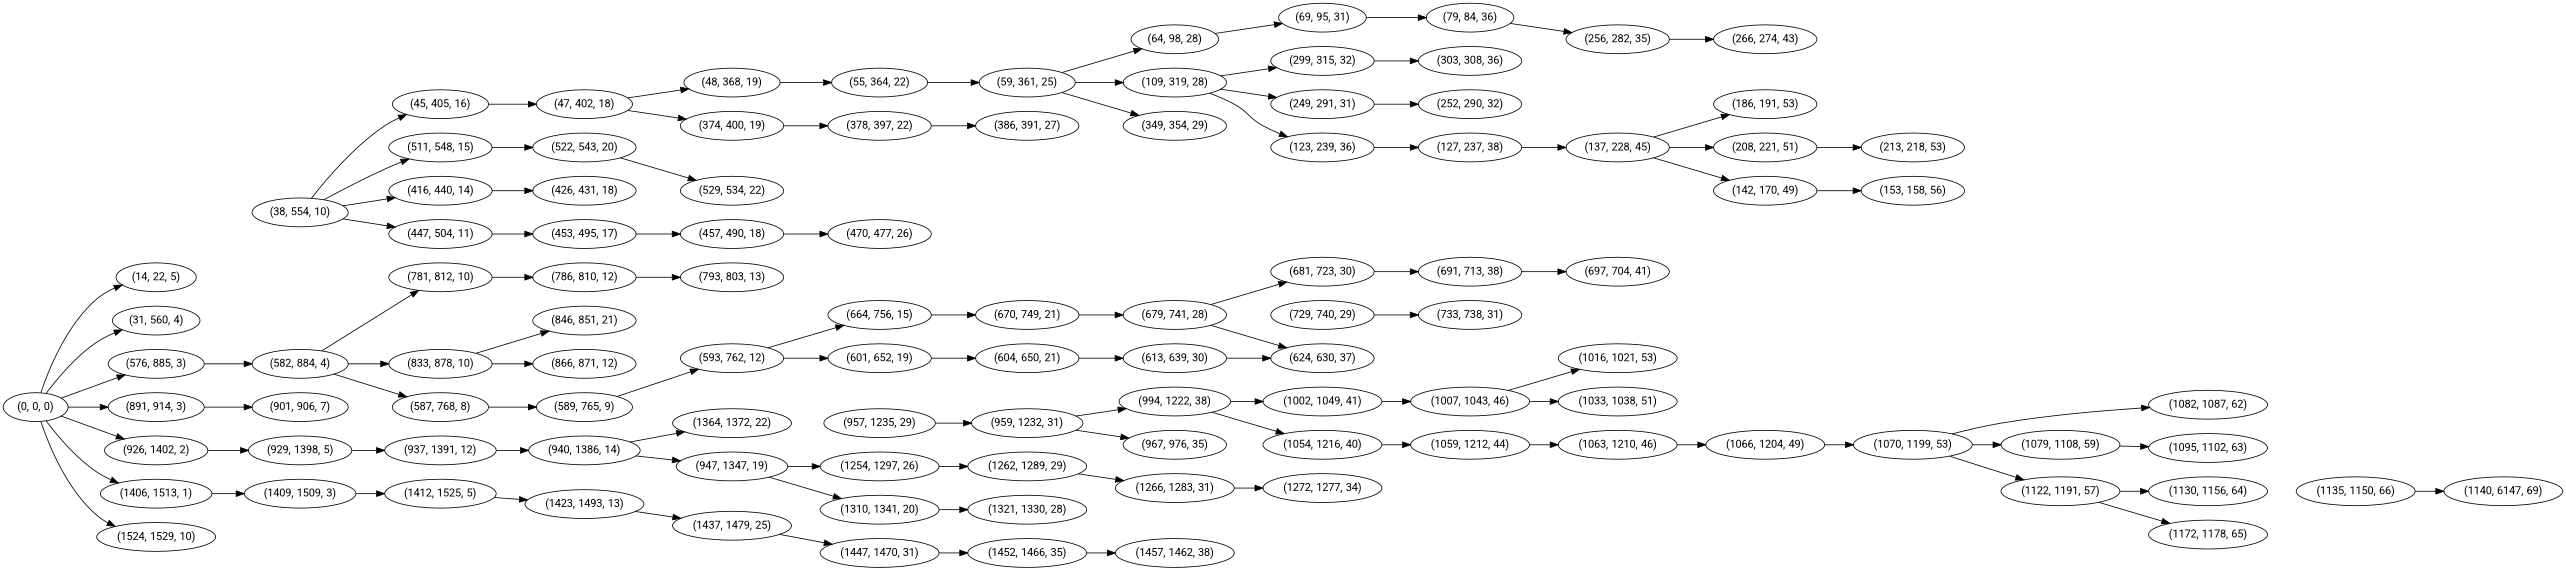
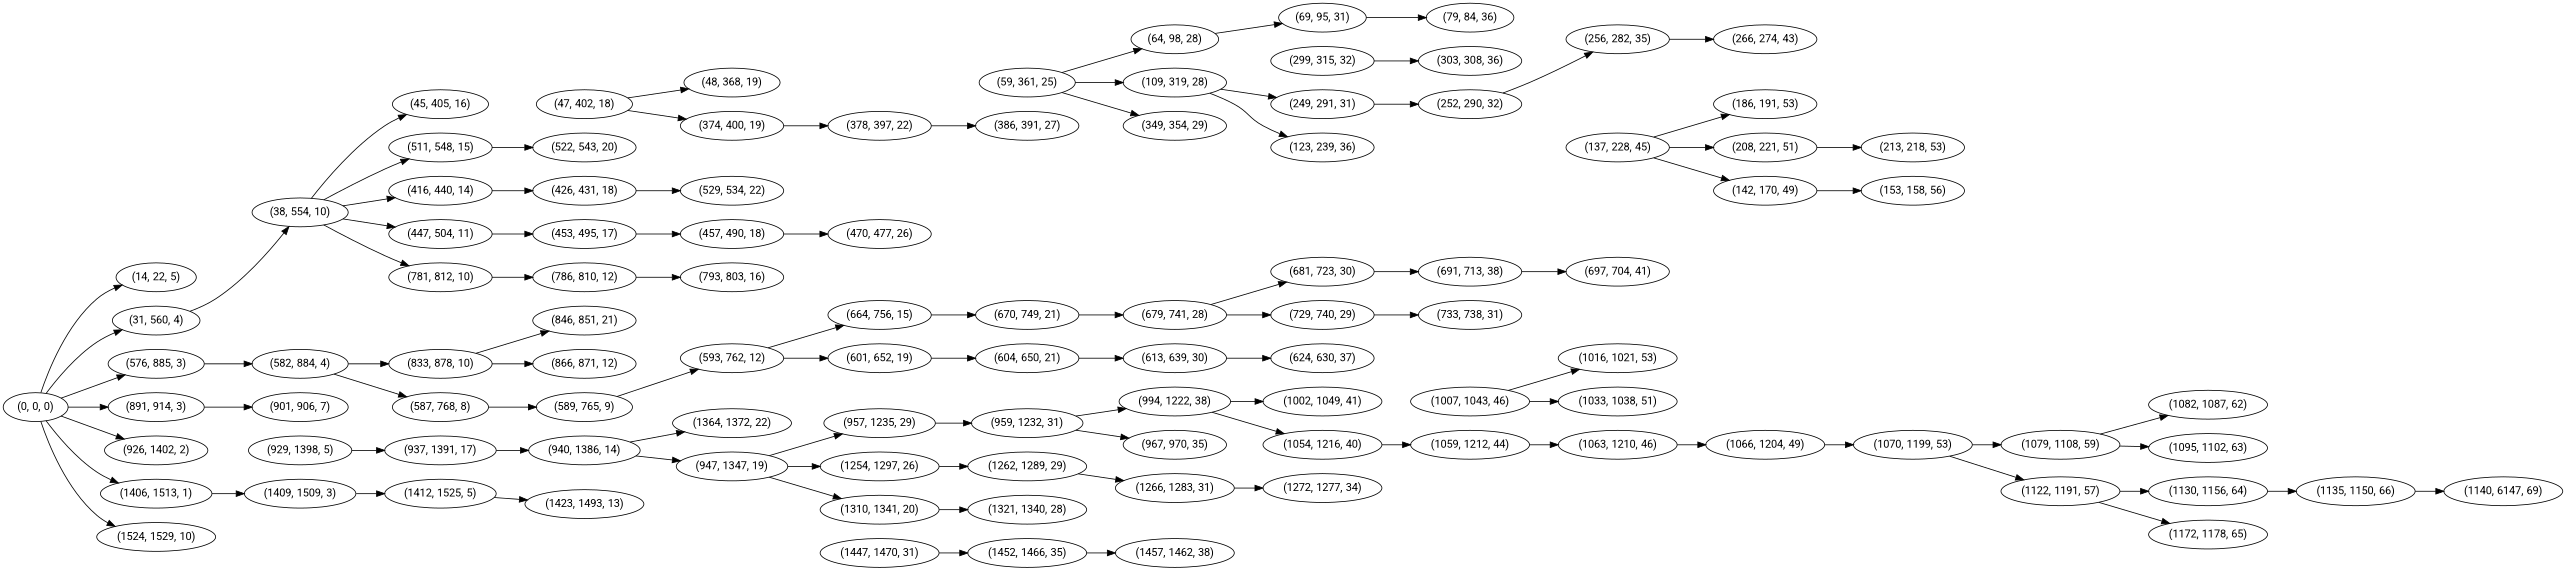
edge "(79, 84, 36)" -> "(256, 282, 35)": now "(252, 290, 32)" -> "(256, 282, 35)"
edge "(109, 319, 28)" -> "(299, 315, 32)": removed
node "(55, 364, 22)": removed
edge "(45, 405, 16)" -> "(47, 402, 18)": removed
node "(127, 237, 38)": removed
edge "(522, 543, 20)" -> "(529, 534, 22)": now "(426, 431, 18)" -> "(529, 534, 22)"
node "(793, 803, 13)": label "(793, 803, 13)" -> "(793, 803, 16)"
edge "(31, 560, 4)" -> "(38, 554, 10)": added
edge "(582, 884, 4)" -> "(781, 812, 10)": now "(38, 554, 10)" -> "(781, 812, 10)"
edge "(679, 741, 28)" -> "(624, 630, 37)": now "(679, 741, 28)" -> "(729, 740, 29)"
edge "(1002, 1049, 41)" -> "(1007, 1043, 46)": removed
edge "(1070, 1199, 53)" -> "(1082, 1087, 62)": now "(1079, 1108, 59)" -> "(1082, 1087, 62)"
node "(967, 976, 35)": label "(967, 976, 35)" -> "(967, 970, 35)"
edge "(947, 1347, 19)" -> "(957, 1235, 29)": added
edge "(926, 1402, 2)" -> "(929, 1398, 5)": removed
node "(937, 1391, 12)": label "(937, 1391, 12)" -> "(937, 1391, 17)"
edge "(1130, 1156, 64)" -> "(1135, 1150, 66)": added
node "(1321, 1330, 28)": label "(1321, 1330, 28)" -> "(1321, 1340, 28)"
node "(1437, 1479, 25)": removed
